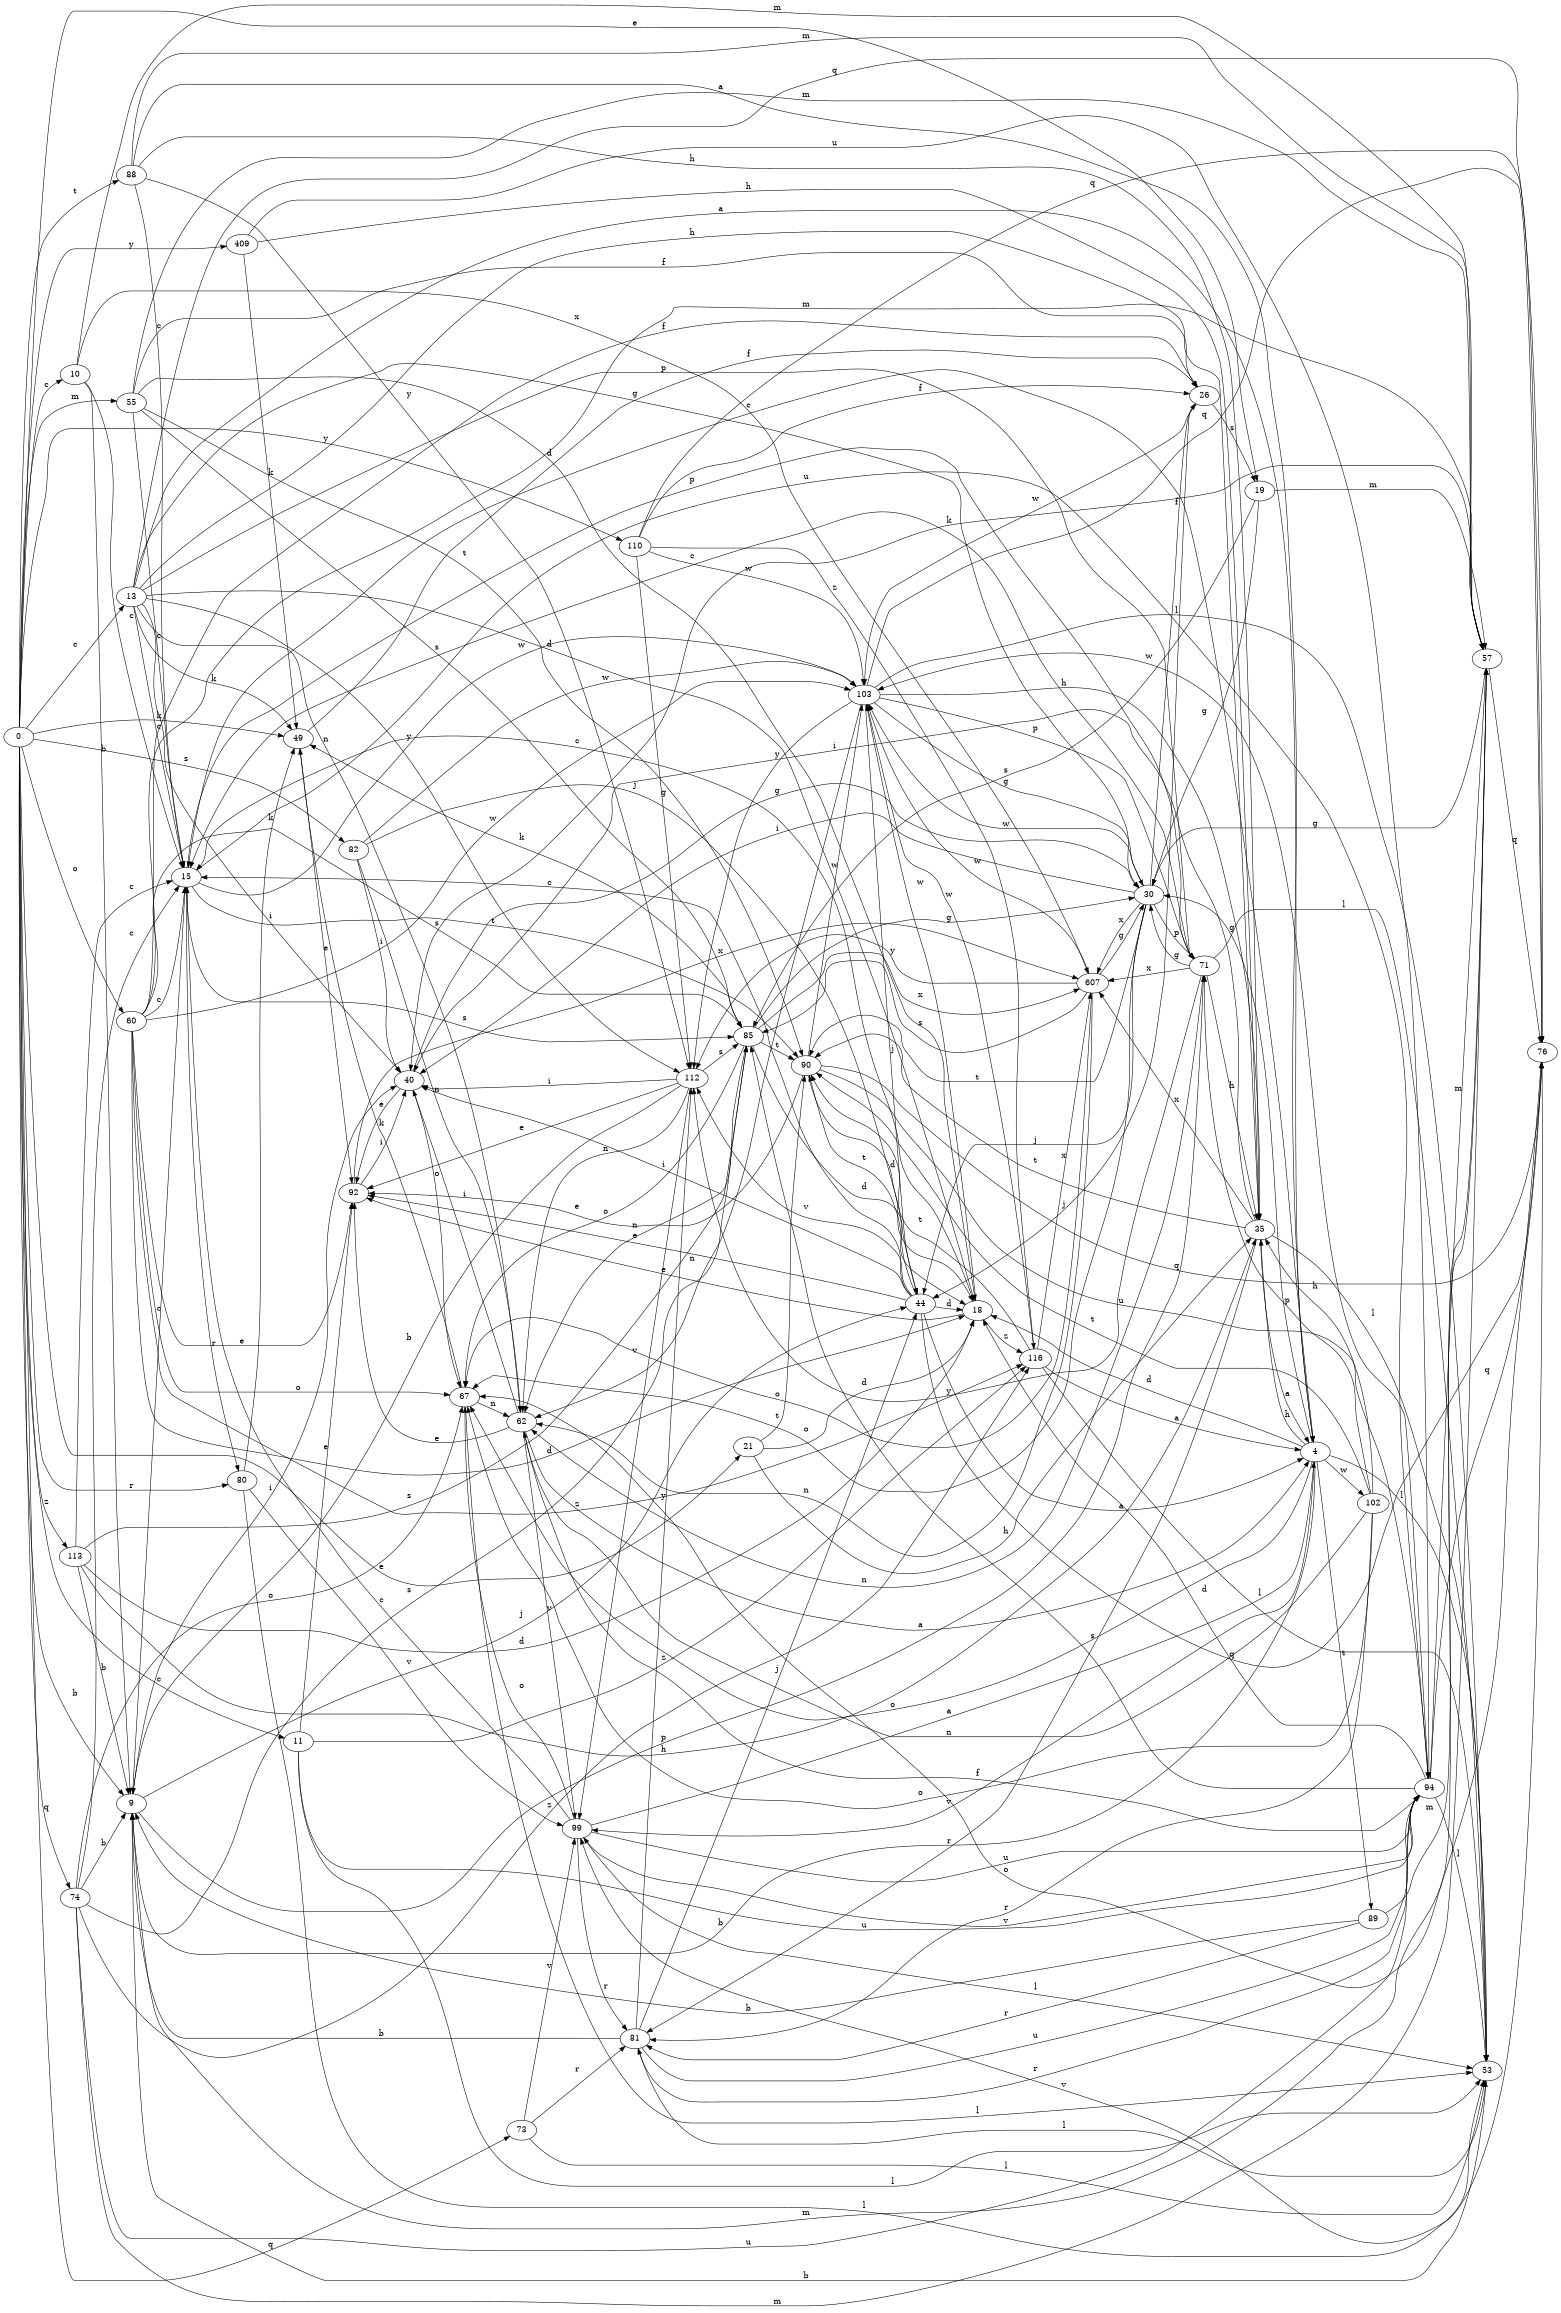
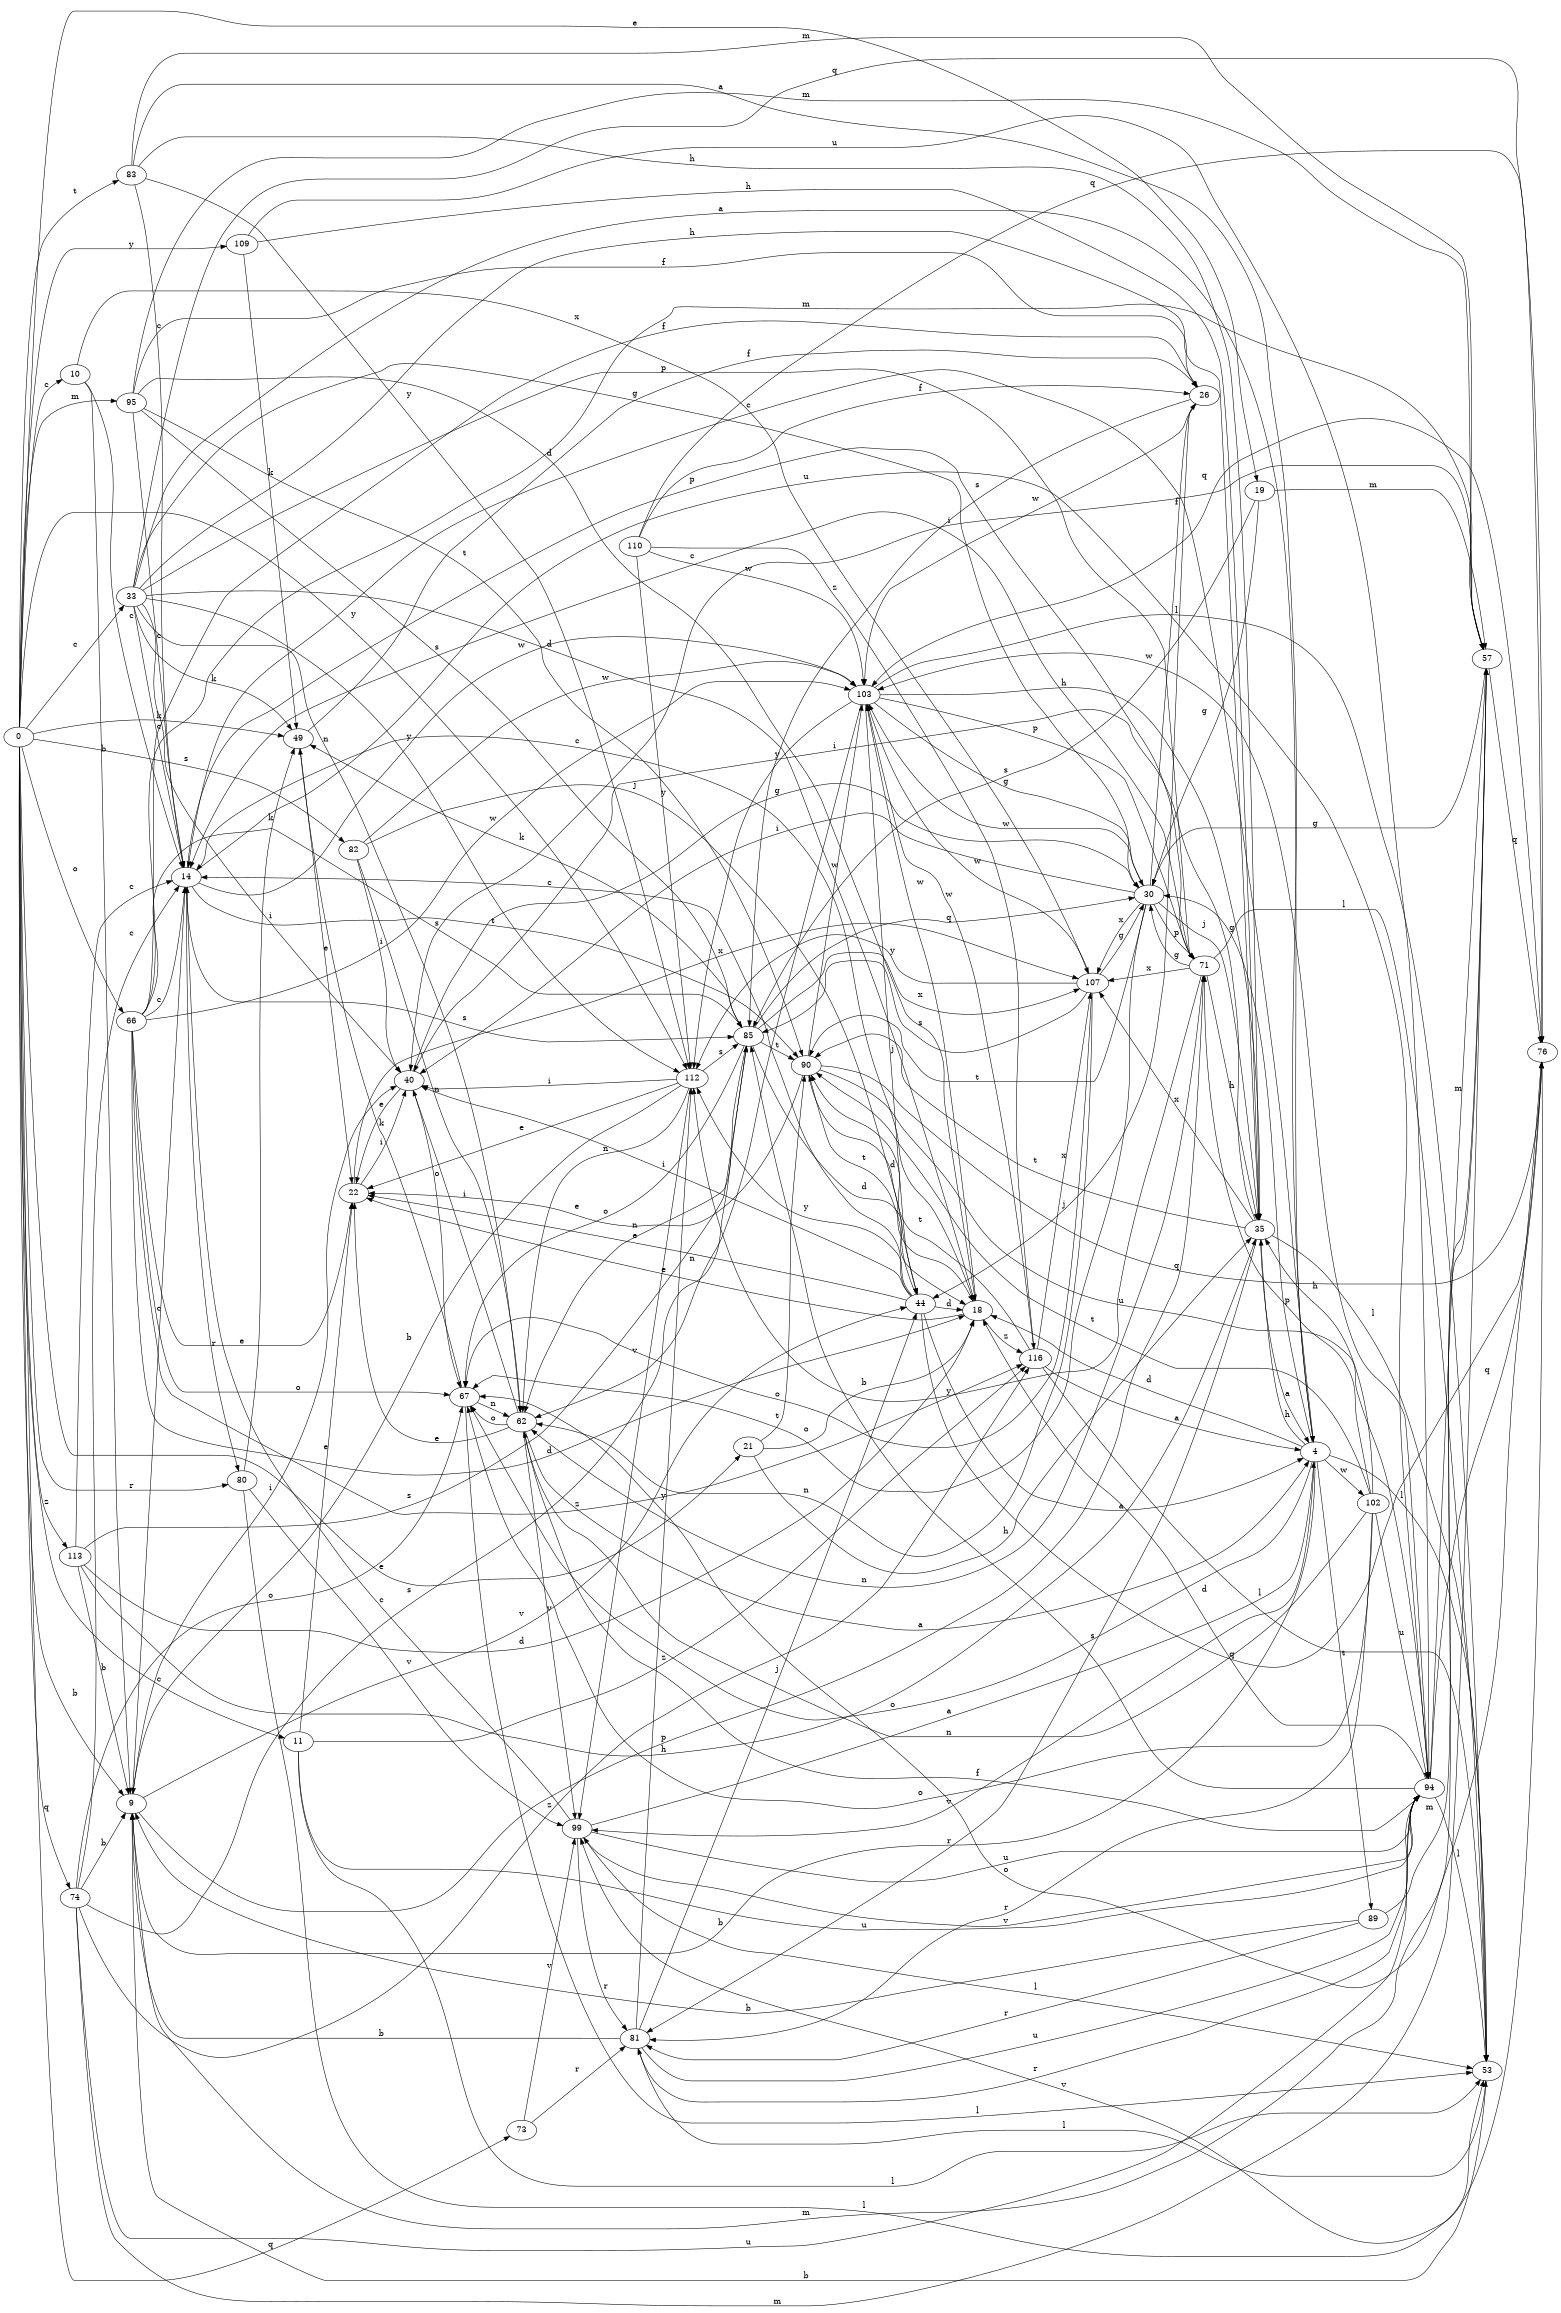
edge "10" -> "57": removed, label "m"
edge "103" -> "76": reversed
node "88": label "88" -> "83"
node "409": label "409" -> "109"
node "55": label "55" -> "95"
edge "0" -> "110": now "0" -> "112"
edge "26" -> "19": now "26" -> "85"
edge "57" -> "40": label "k" -> "i"
node "13": label "13" -> "33"
edge "110" -> "112": label "g" -> "y"
node "15": label "15" -> "14"
edge "85" -> "30": label "g" -> "q"
node "607": label "607" -> "107"
node "60": label "60" -> "66"
edge "30" -> "44": now "30" -> "35"
node "92": label "92" -> "22"
edge "44" -> "112": label "v" -> "y"
edge "21" -> "18": label "d" -> "b"
edge "9" -> "44": label "j" -> "v"
edge "99" -> "67": now "62" -> "67"
edge "102" -> "94": added, label "u"
edge "73" -> "53": removed, label "l"
